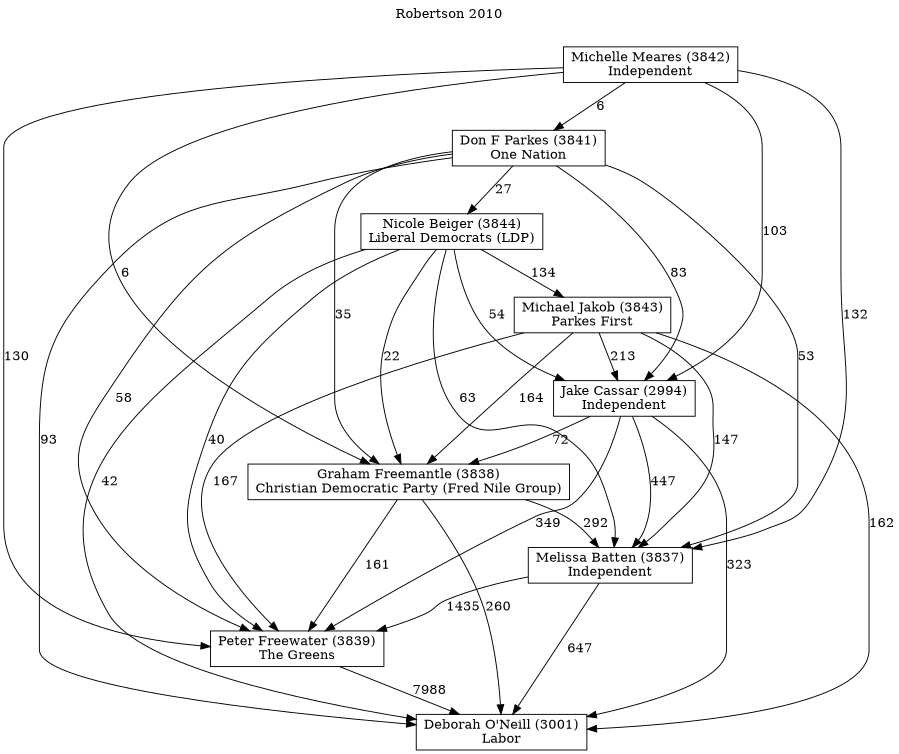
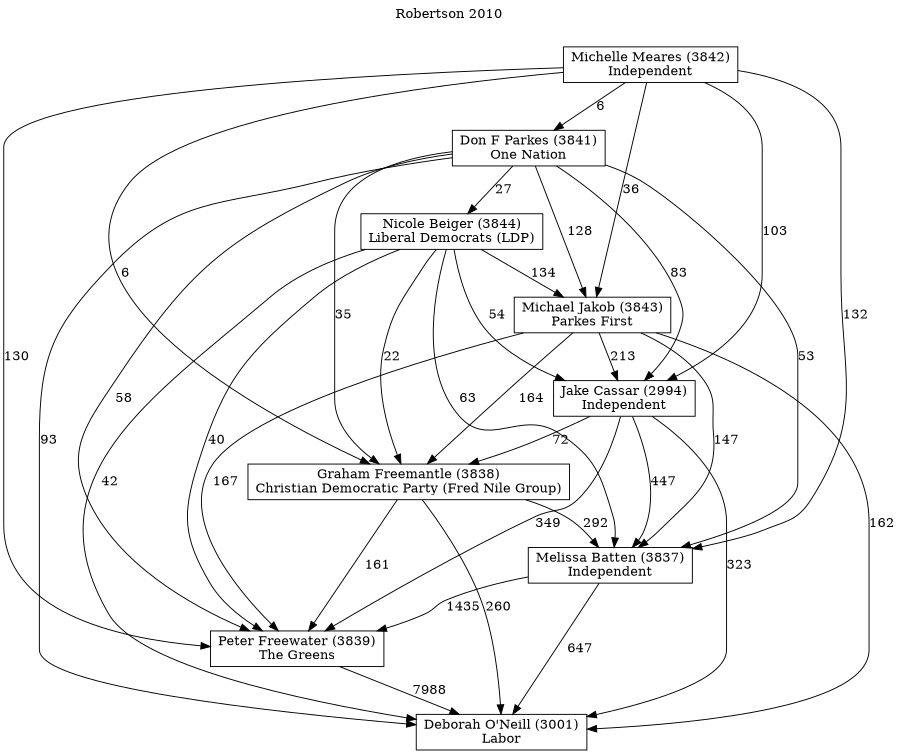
edge "Michelle Meares (3842) Independent" -> "Michael Jakob (3843) Parkes First": added, label "36"
edge "Don F Parkes (3841) One Nation" -> "Michael Jakob (3843) Parkes First": added, label "128"
